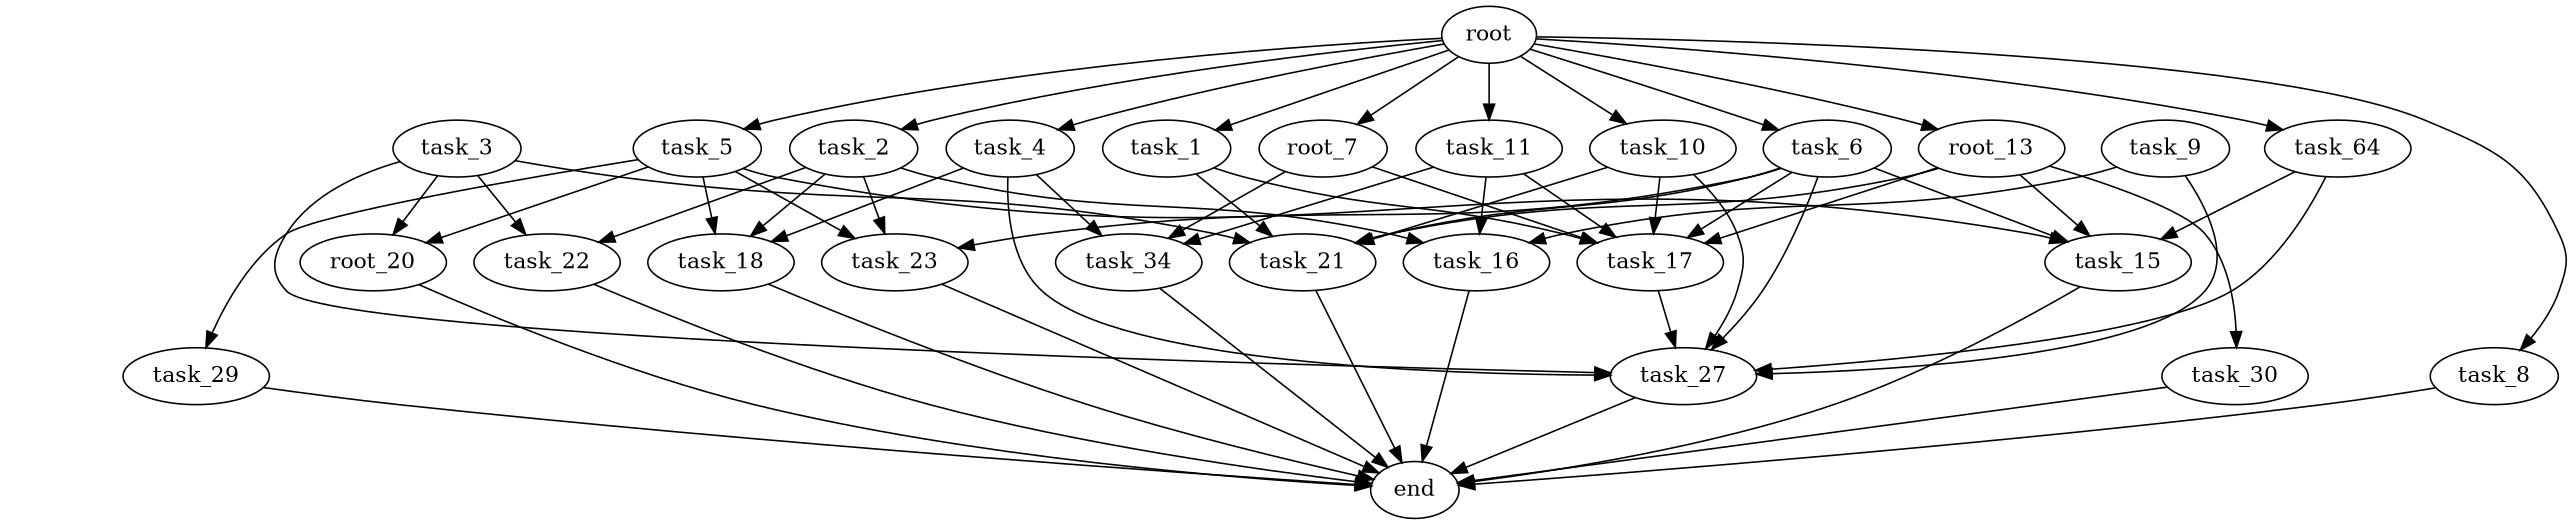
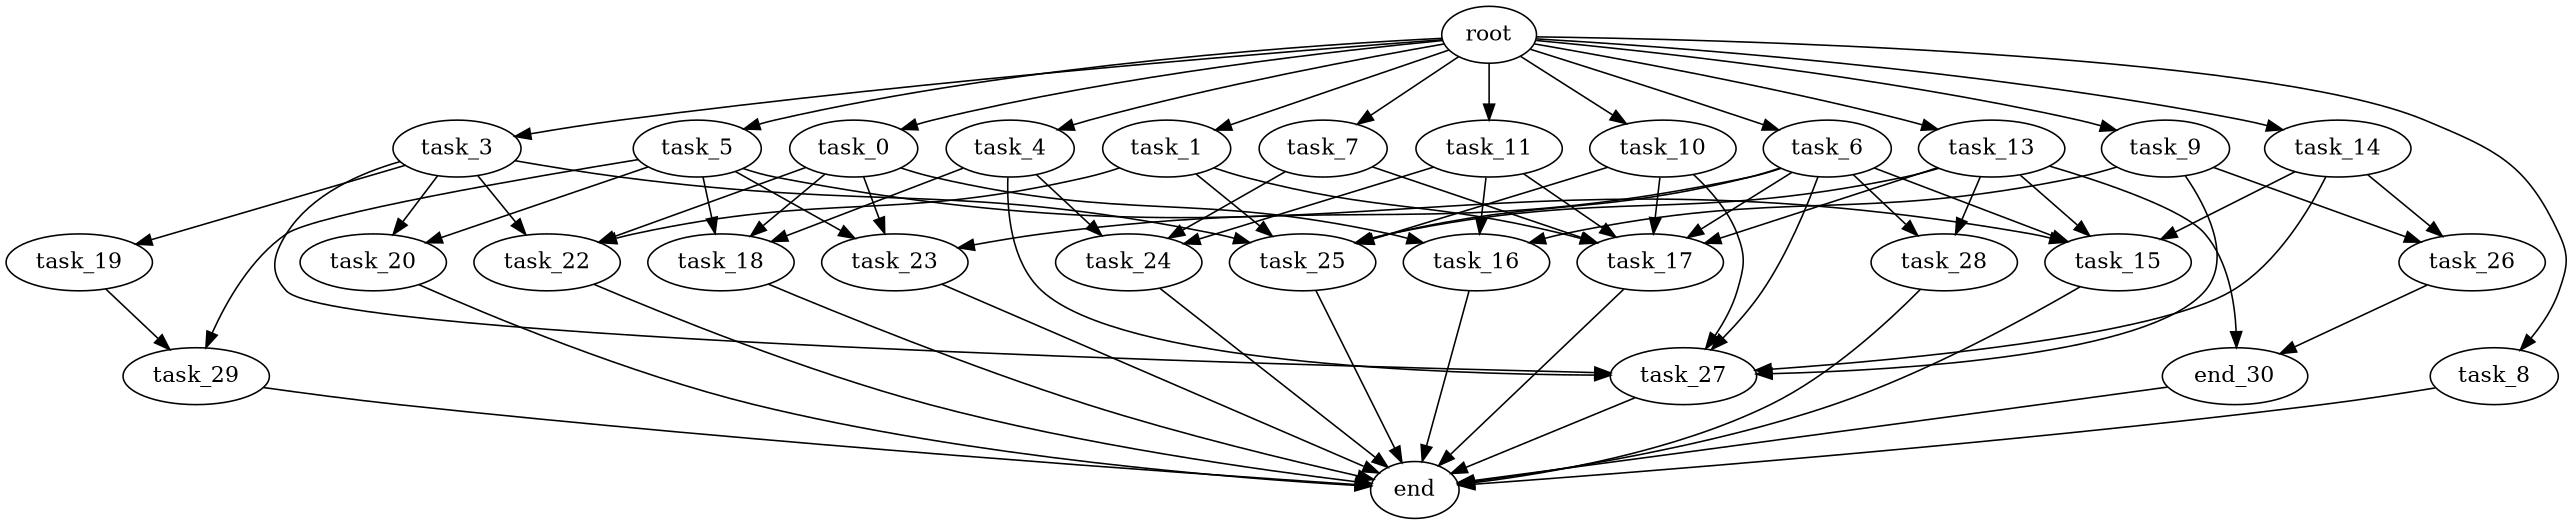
edge "root" -> "task_9": added
edge "root" -> "task_3": added
node "task_2": label "task_2" -> "task_0"
node "root_7": label "root_7" -> "task_7"
node "root_13": label "root_13" -> "task_13"
node "task_64": label "task_64" -> "task_14"
edge "task_1" -> "task_22": added
node "task_19": added
node "root_20": label "root_20" -> "task_20"
node "task_34": label "task_34" -> "task_24"
node "task_21": label "task_21" -> "task_25"
node "task_28": added
node "task_26": added
edge "task_17" -> "task_27": now "task_17" -> "end"
node "task_30": label "task_30" -> "end_30"
